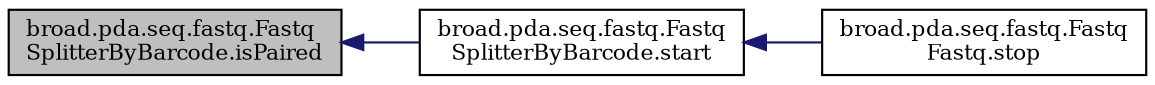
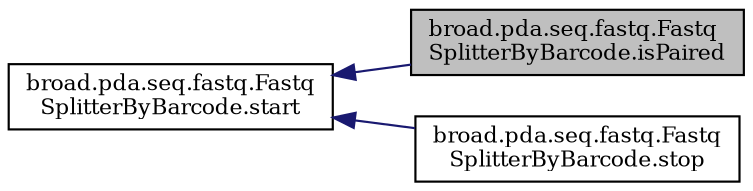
edge "broad.pda.seq.fastq.Fastq SplitterByBarcode.start" -> "broad.pda.seq.fastq.Fastq SplitterByBarcode.isPaired": reversed
node "broad.pda.seq.fastq.Fastq Fastq.stop": label "broad.pda.seq.fastq.Fastq Fastq.stop" -> "broad.pda.seq.fastq.Fastq SplitterByBarcode.stop"
